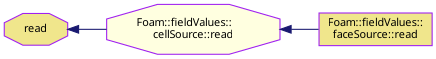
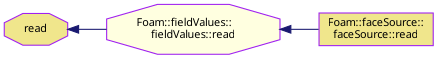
node "Foam::fieldValues:: cellSource::read": label "Foam::fieldValues:: cellSource::read" -> "Foam::fieldValues:: fieldValues::read"
node "Foam::fieldValues:: faceSource::read": label "Foam::fieldValues:: faceSource::read" -> "Foam::faceSource:: faceSource::read"
